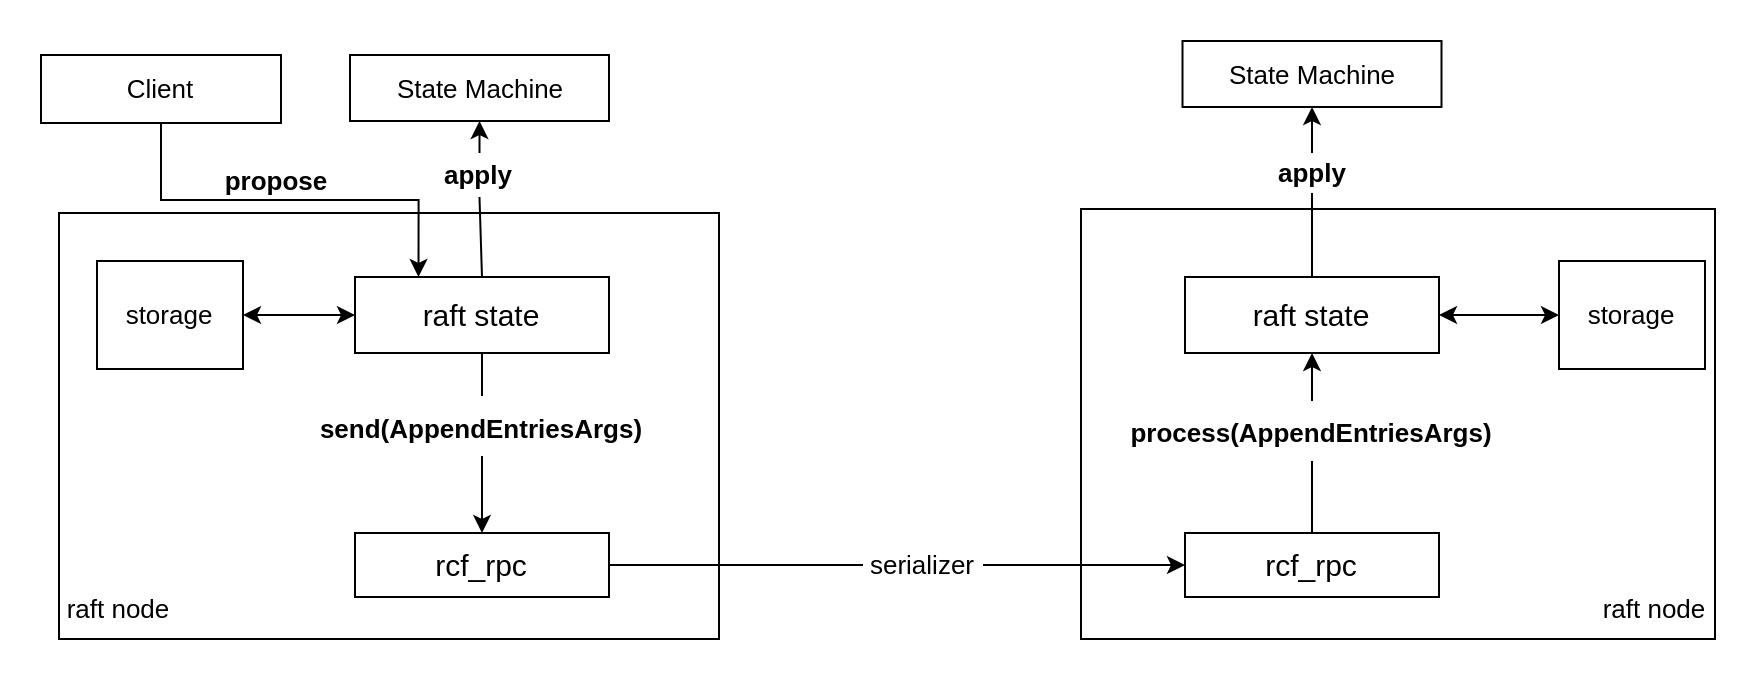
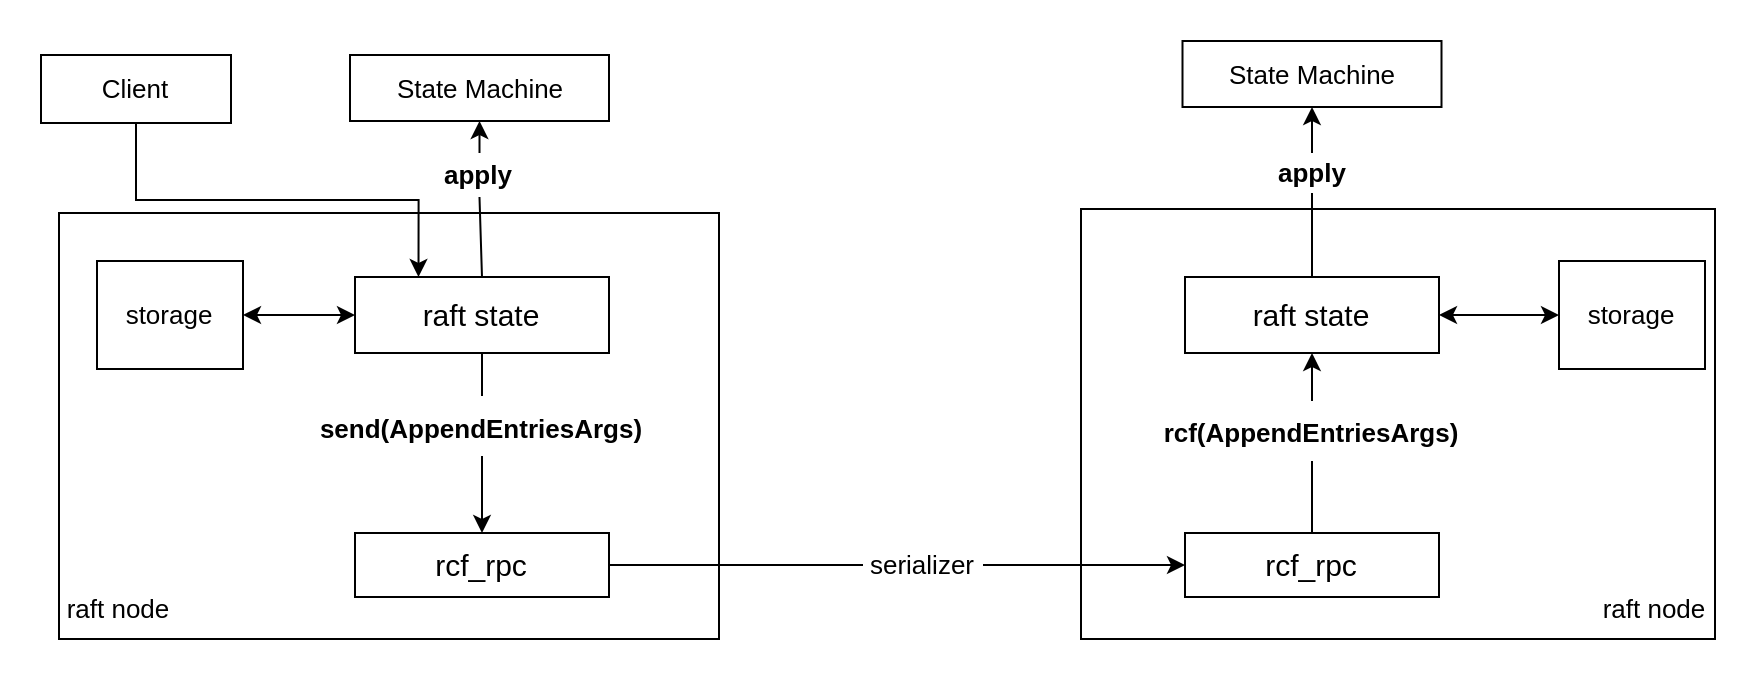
node "Client": size 240x68 -> 190x68
node "propose": removed
node "process(AppendEntriesArgs)": label "process(AppendEntriesArgs)" -> "rcf(AppendEntriesArgs)"
